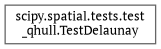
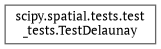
node "scipy.spatial.tests.test _qhull.TestDelaunay": label "scipy.spatial.tests.test _qhull.TestDelaunay" -> "scipy.spatial.tests.test _tests.TestDelaunay"
